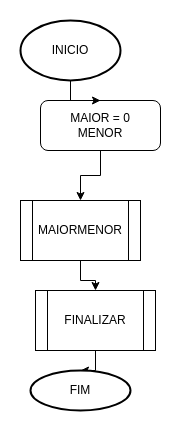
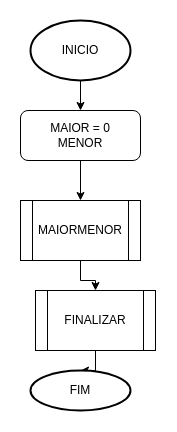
node "INICIO": moved (71, 51) -> (81, 51)
node "MAIOR = 0 MENOR": moved (101, 126) -> (81, 136)
